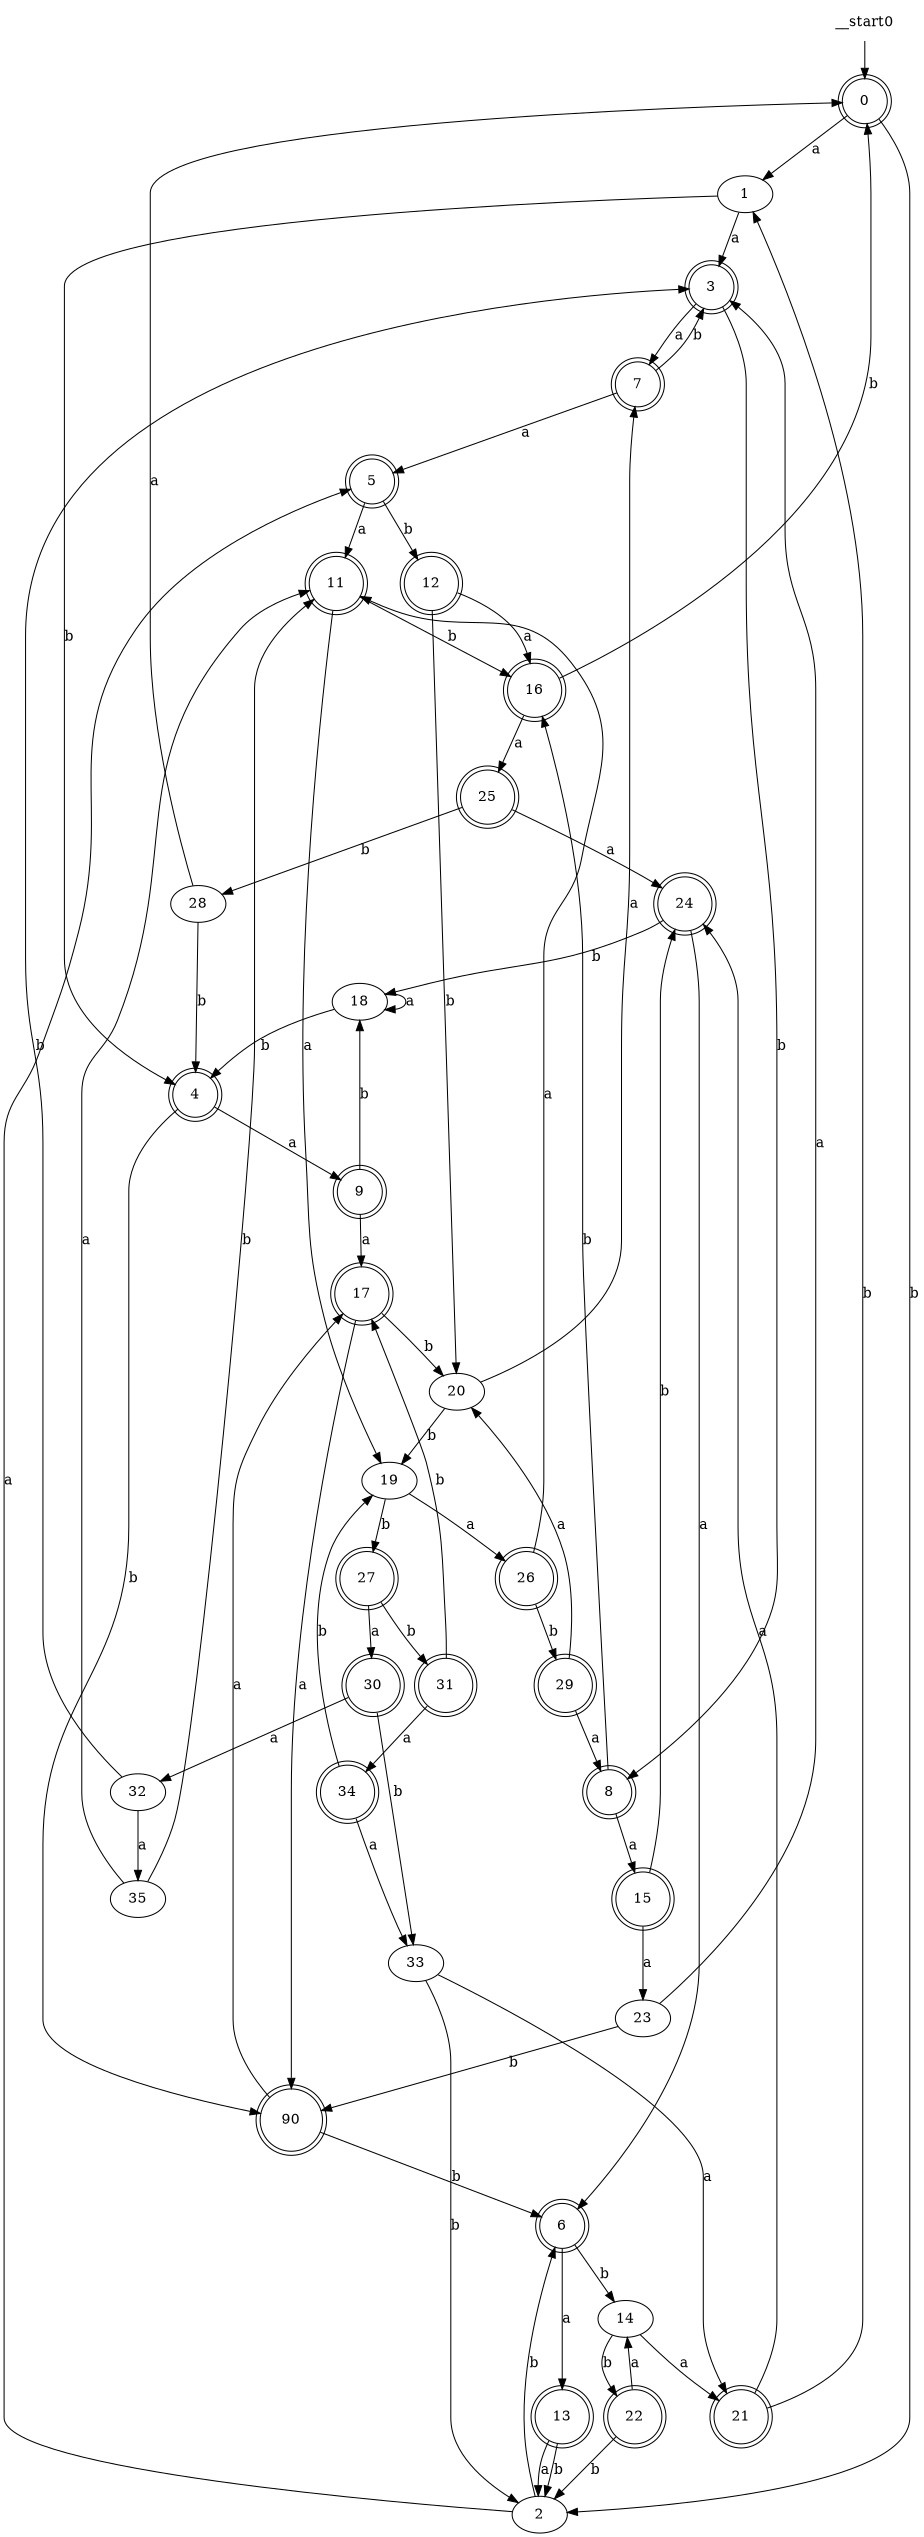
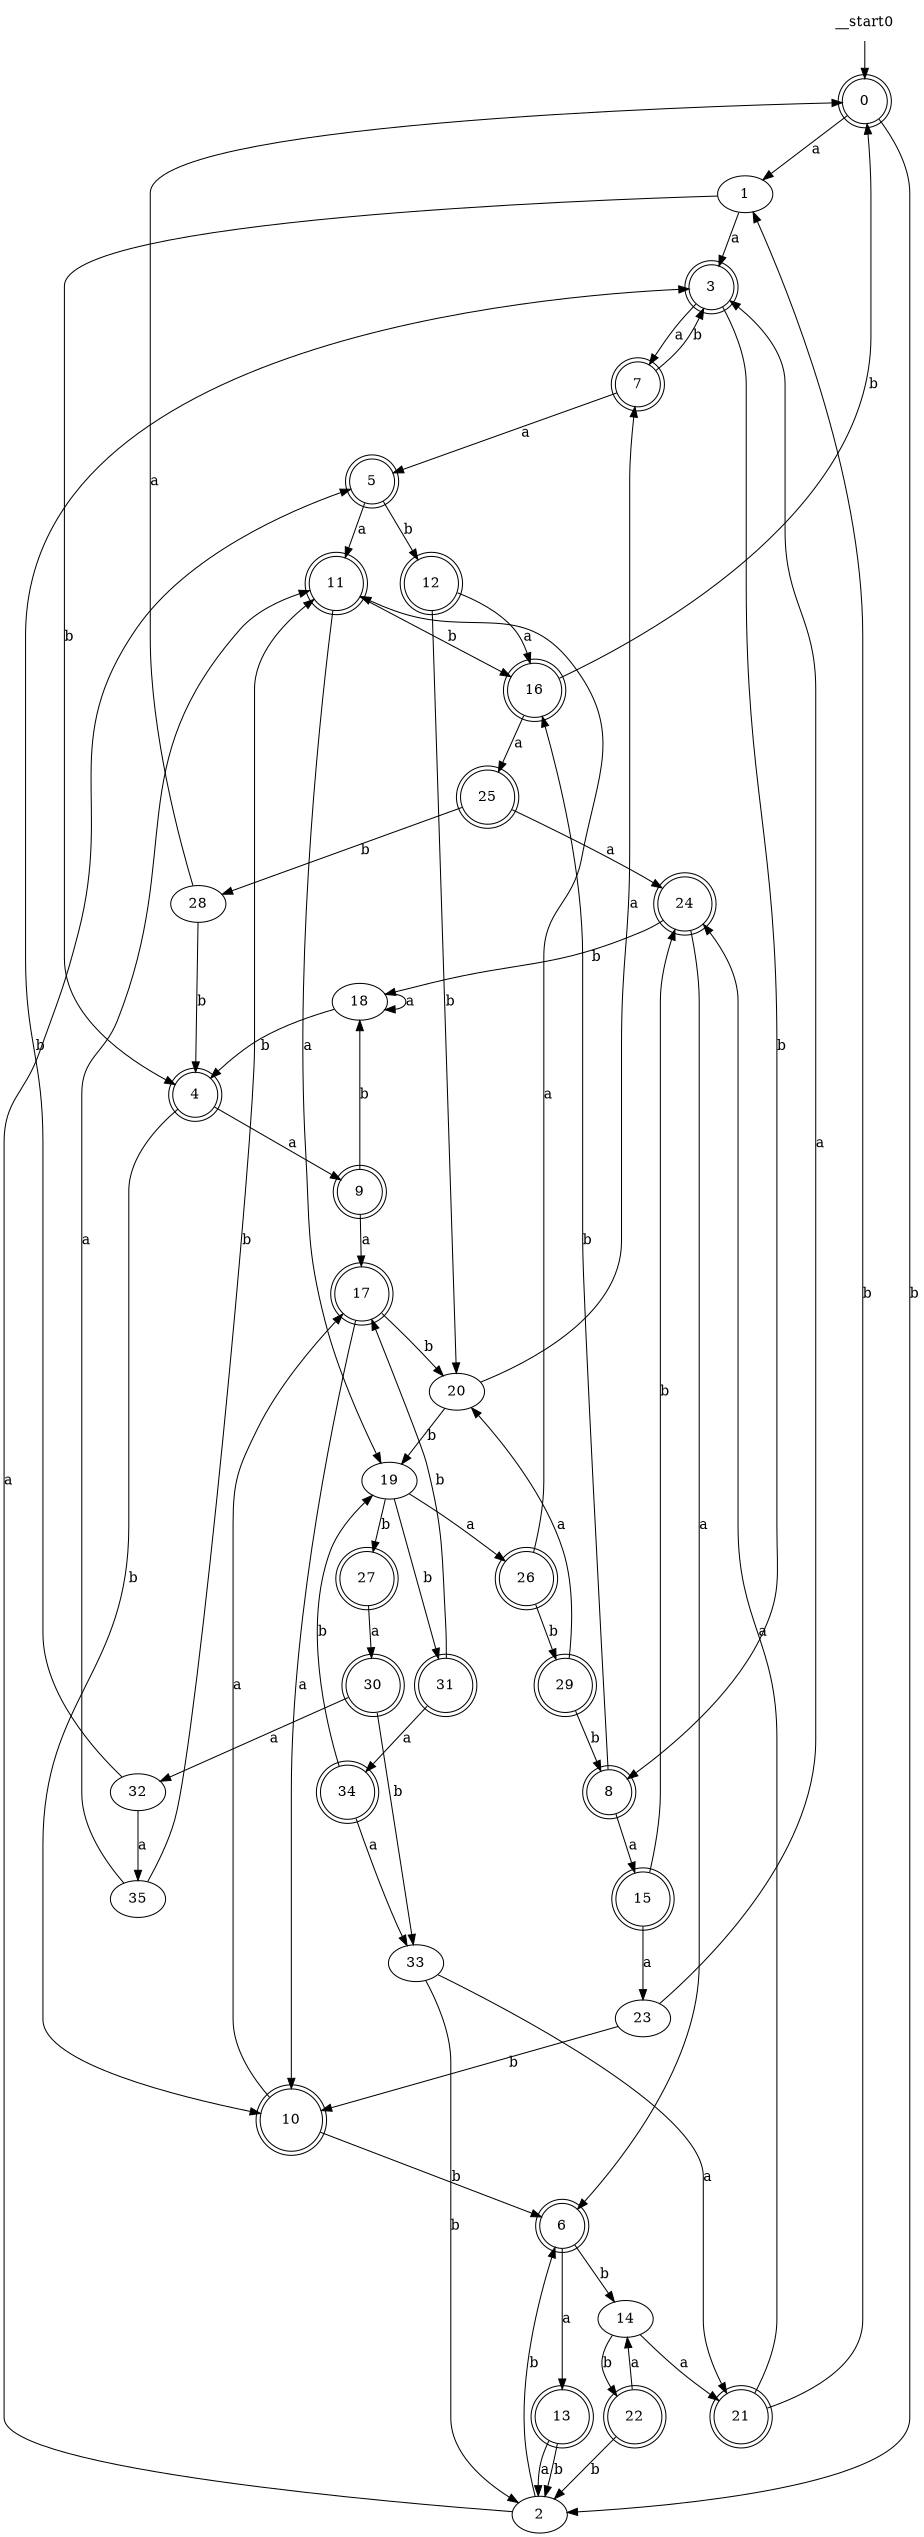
edge "27" -> "31": now "19" -> "31"
edge "29" -> "8": label "a" -> "b"
node "90": label "90" -> "10"
